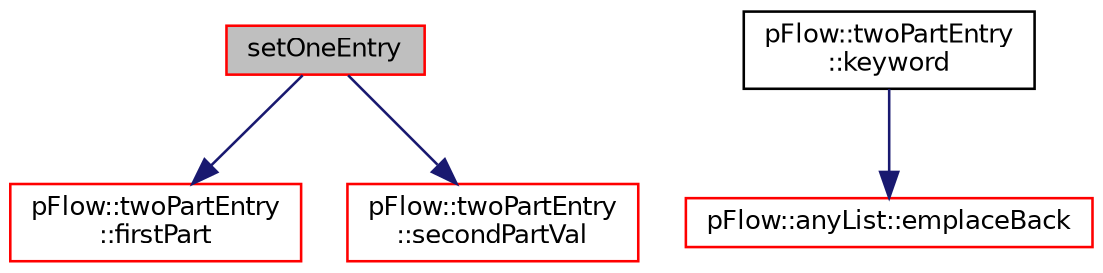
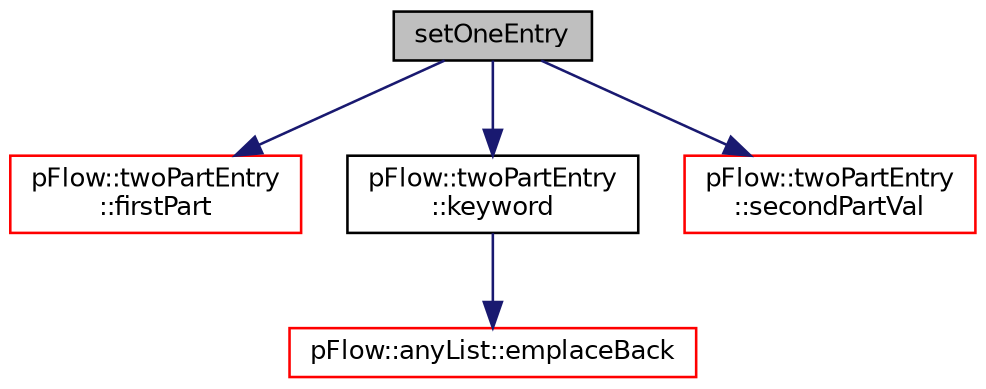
node "setOneEntry": color red -> black
edge "setOneEntry" -> "pFlow::twoPartEntry ::keyword": added
